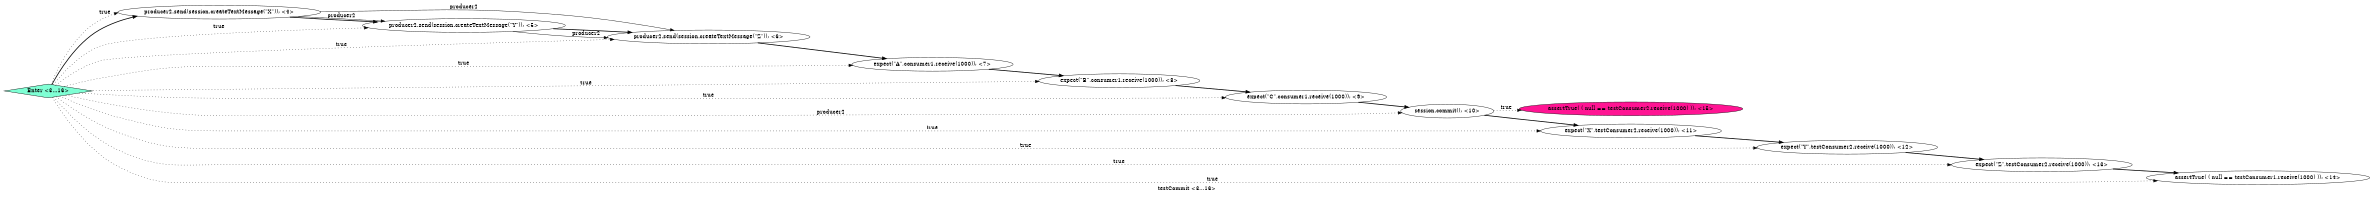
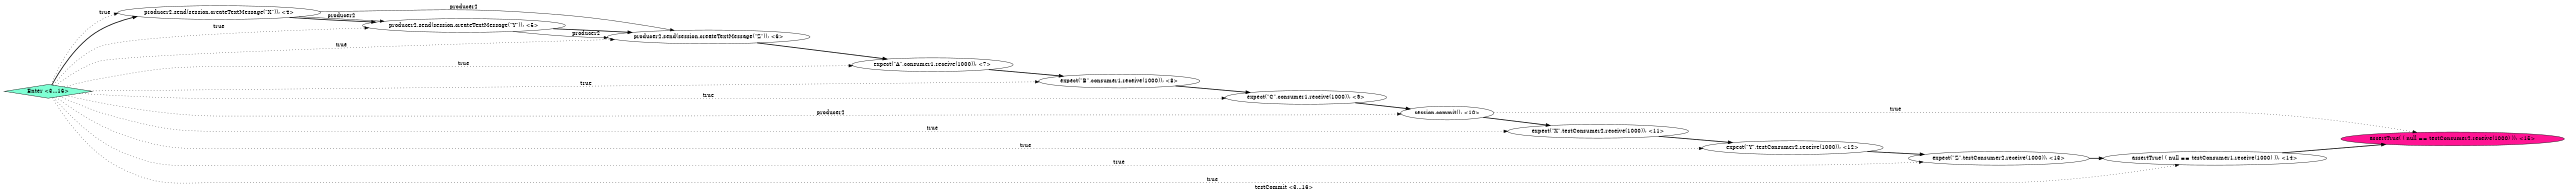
edge "assertTrue( ( null == testConsumer1.receive(1000) )); <14>" -> "assertTrue( ( null == testConsumer2.receive(1000) )); <15>": added
